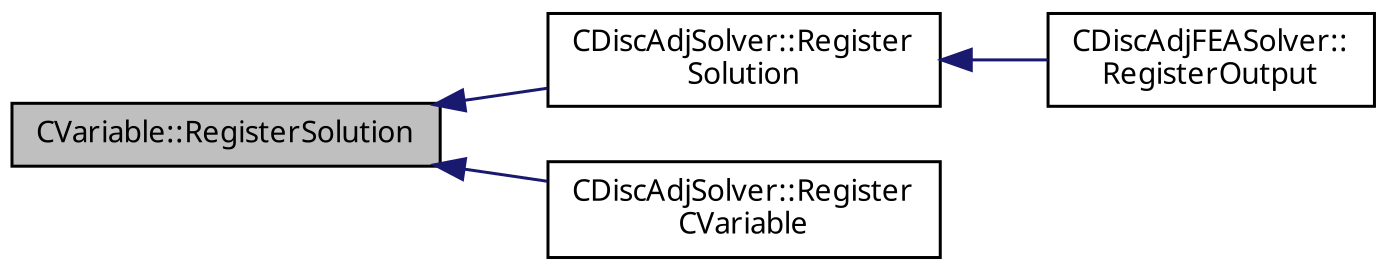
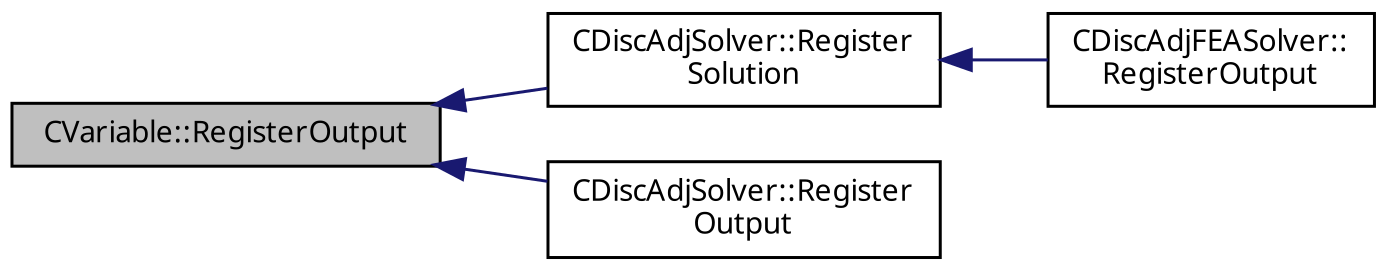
node "CVariable::RegisterSolution": label "CVariable::RegisterSolution" -> "CVariable::RegisterOutput"
node "CDiscAdjSolver::Register CVariable": label "CDiscAdjSolver::Register CVariable" -> "CDiscAdjSolver::Register Output"
